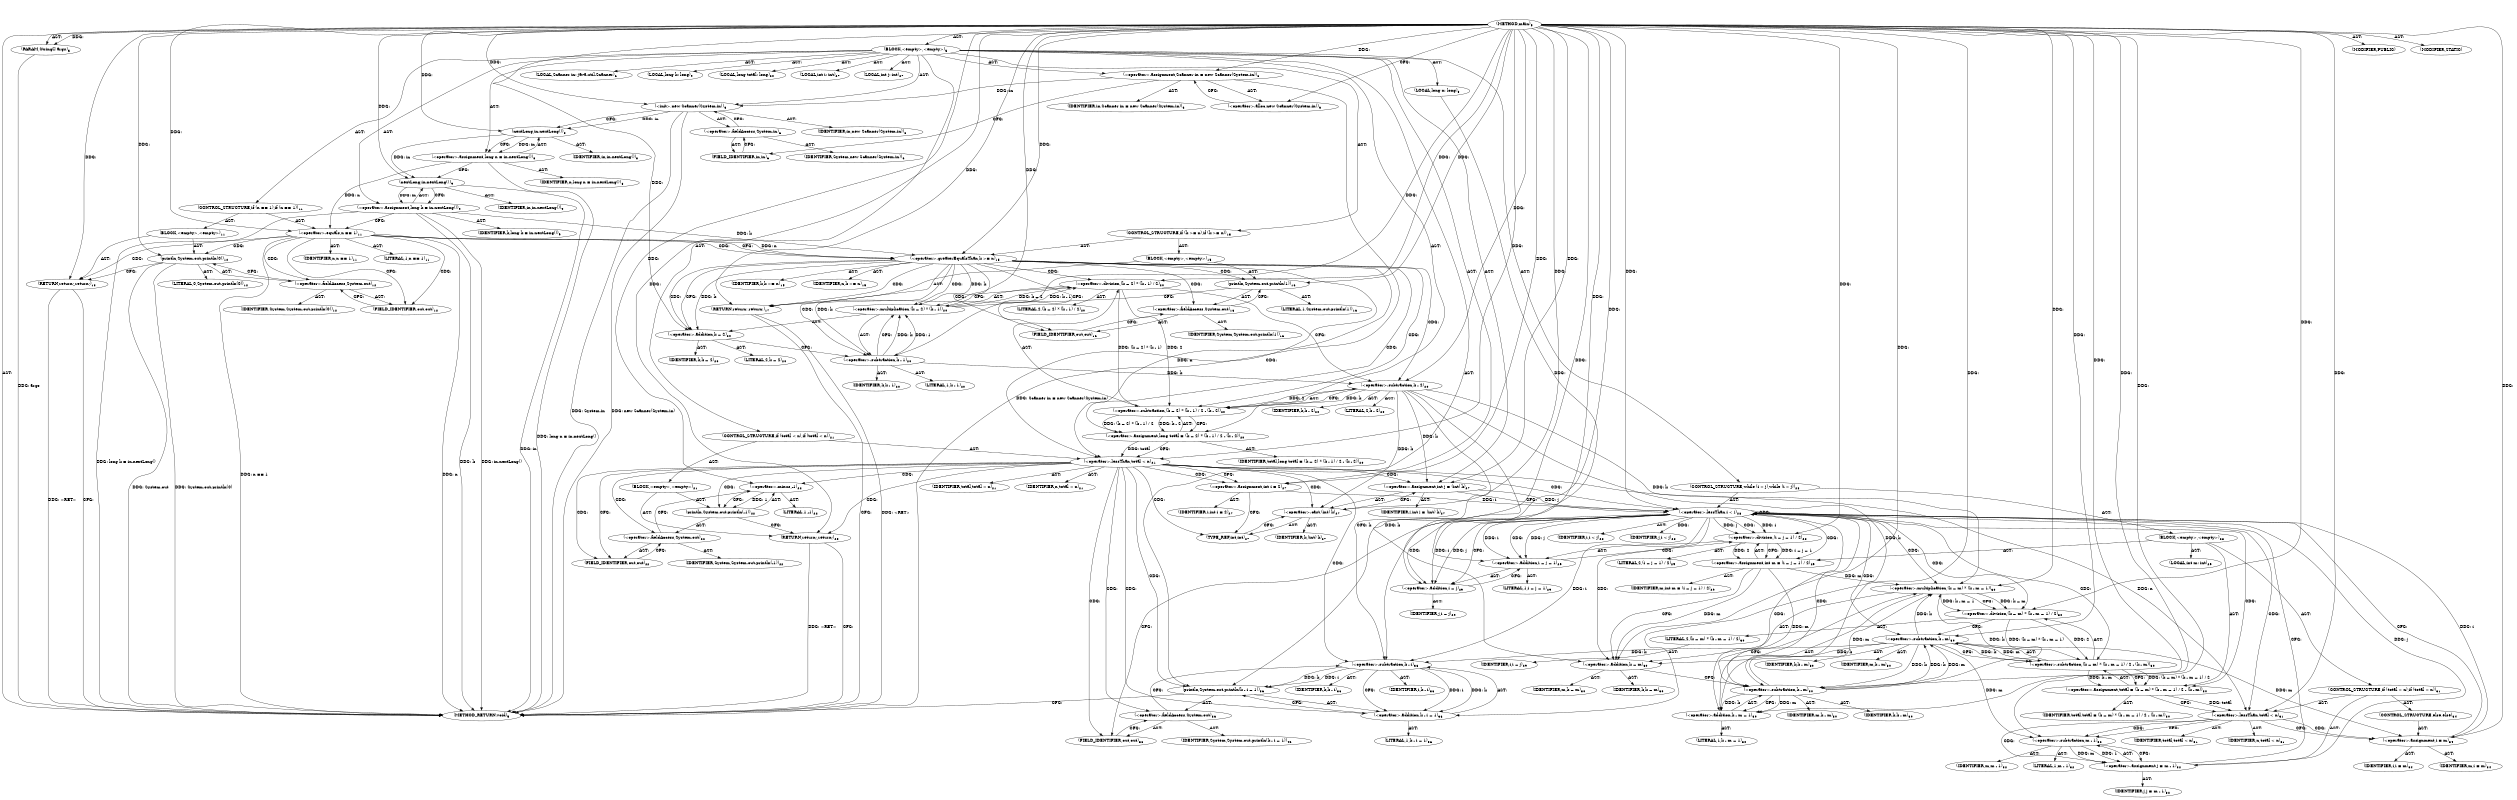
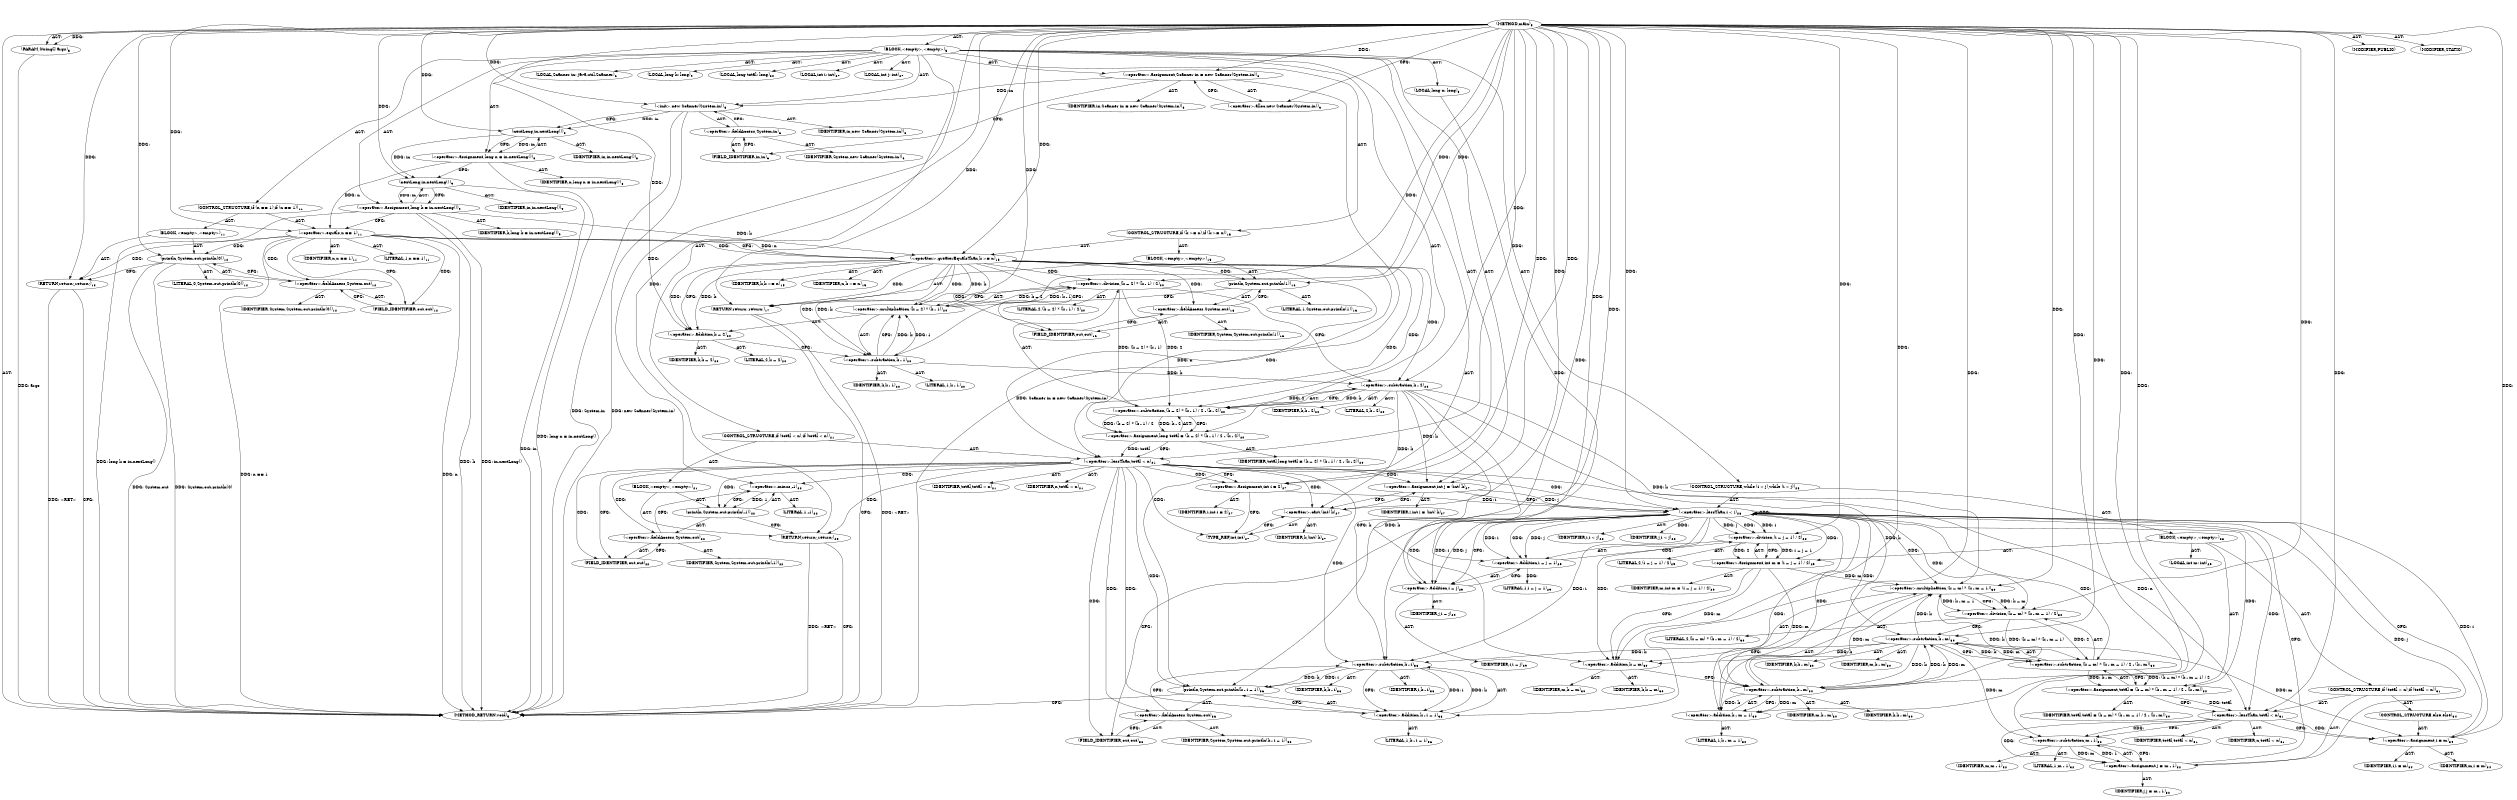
edge "(<operator>.assignment,int j = (int) k)" -> "(<operator>.cast,(int) k)": label "AST: " -> "CFG: "
edge "(<operator>.addition,i + j + 1)" -> "(LITERAL,1,i + j + 1)": label "AST: " -> "DDG: "
edge "(LITERAL,2,(k + m) * (k - m + 1) / 2)" -> "(IDENTIFIER,i,i + j)": now "(<operator>.addition,i + j)" -> "(IDENTIFIER,i,i + j)"
node "(IDENTIFIER,System,System.out.println(k - i + 1))": text "46" -> "36"
